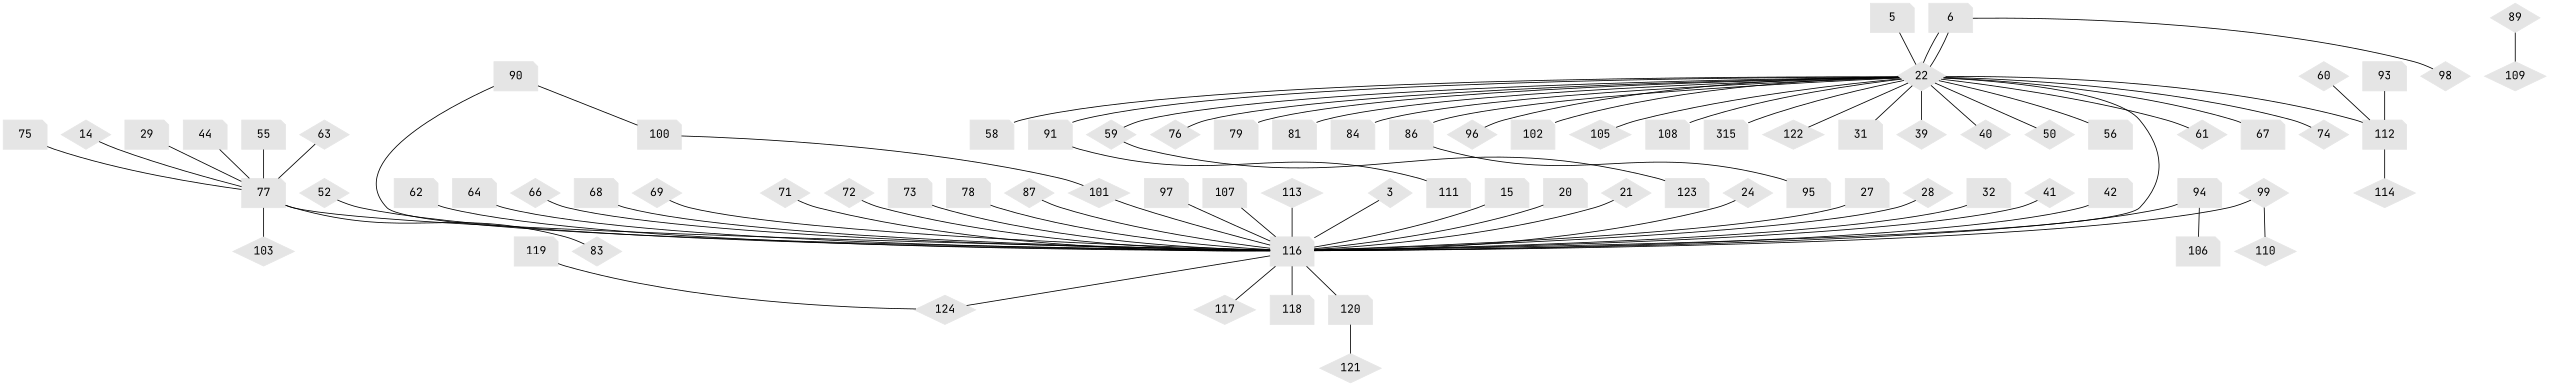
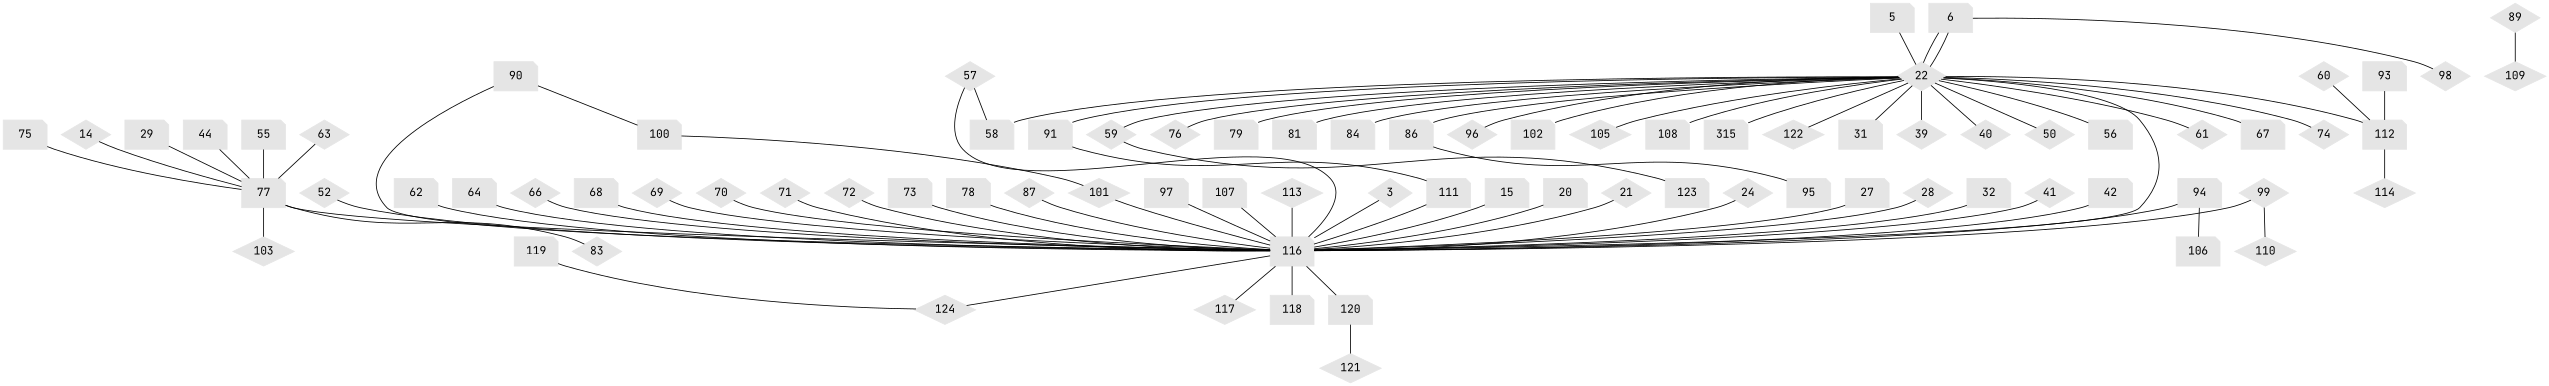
node "57": added
node "70": added
edge "111" -- "116": added
